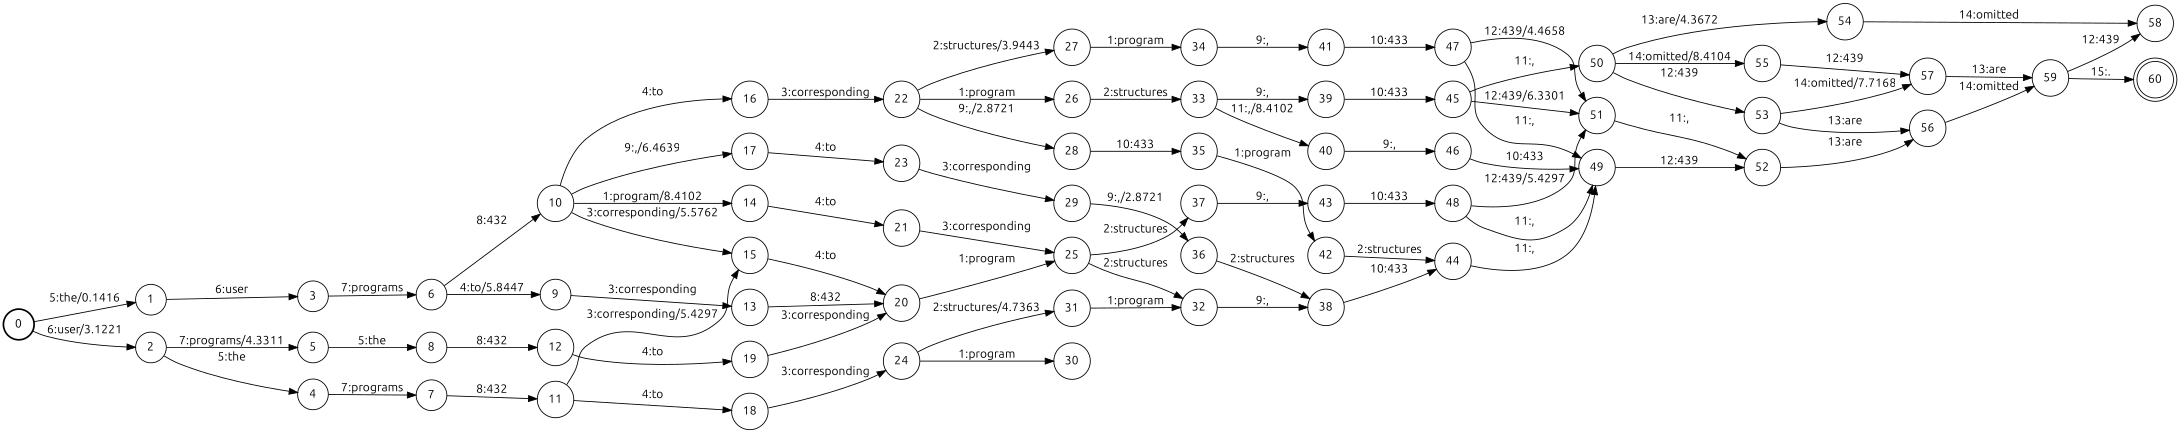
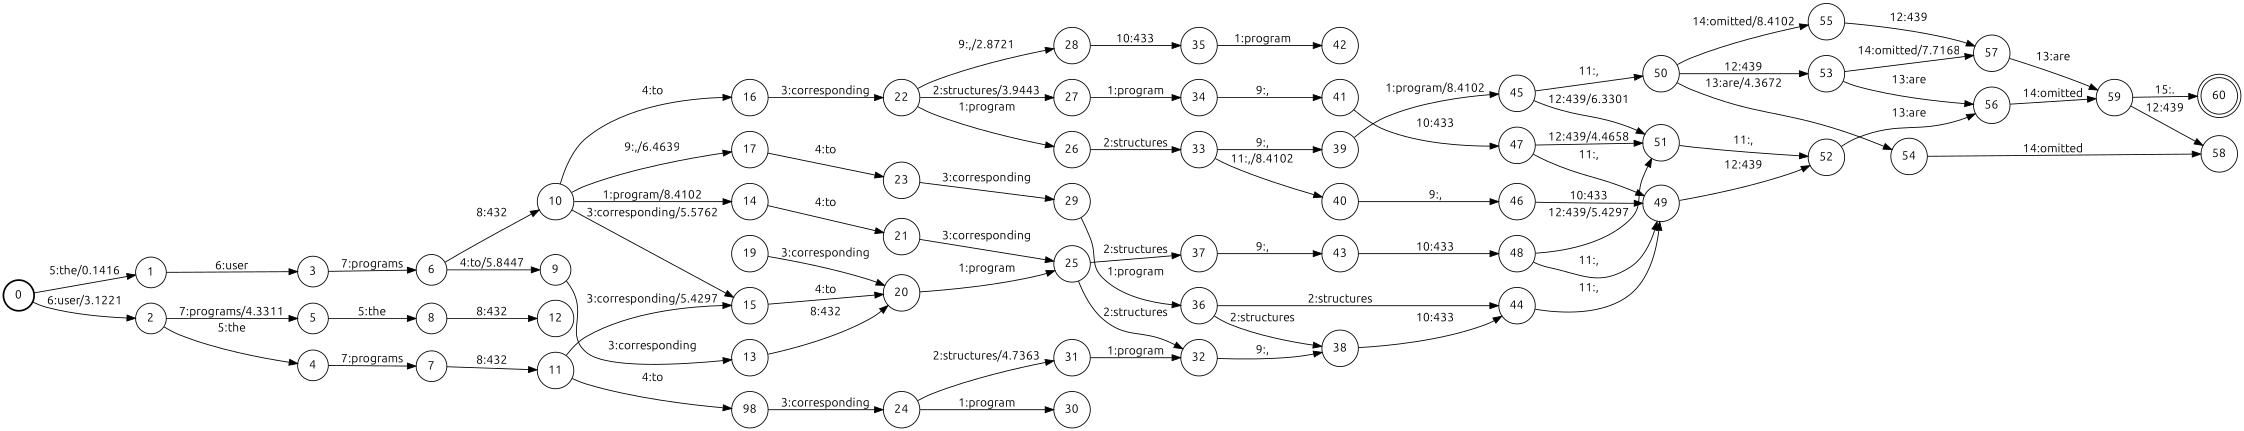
edge "50" -> "55": label "14:omitted/8.4104" -> "14:omitted/8.4102"
edge "39" -> "45": label "10:433" -> "1:program/8.4102"
edge "29" -> "36": label "9:,/2.8721" -> "1:program"
edge "42" -> "44": now "36" -> "44"
edge "12" -> "19": removed, label "4:to"
node "18": label "18" -> "98"
